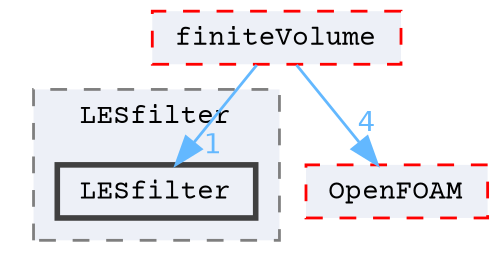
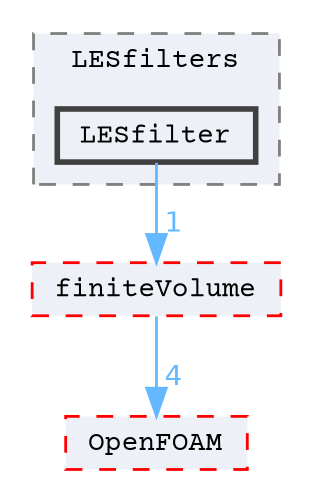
edge "finiteVolume" -> "LESfilter": reversed
cluster "LESfilter": label "LESfilter" -> "LESfilters"
